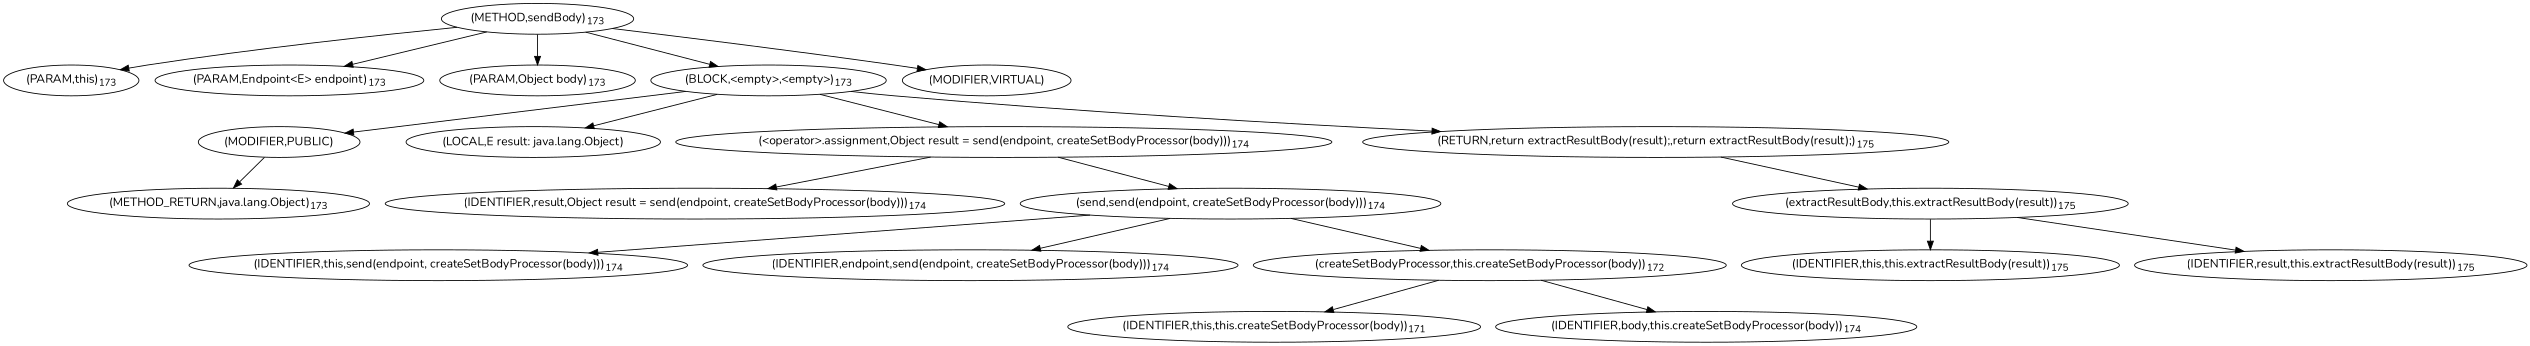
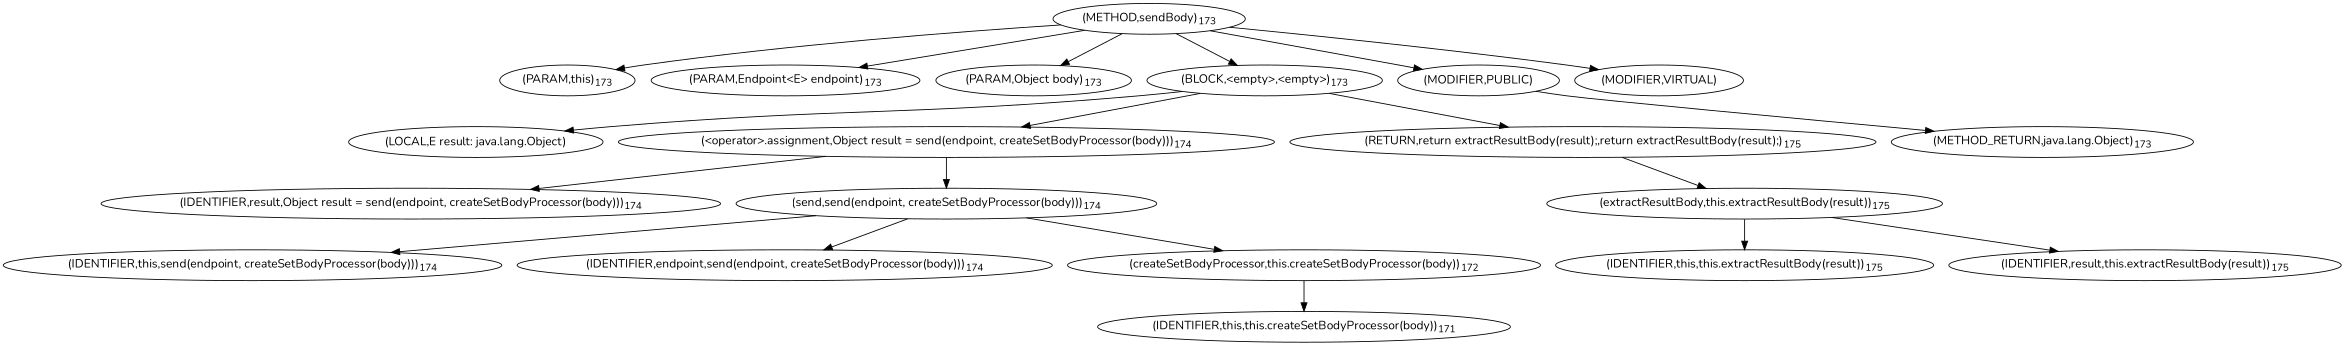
edge "(BLOCK,<empty>,<empty>)" -> "(MODIFIER,PUBLIC)": now "(METHOD,sendBody)" -> "(MODIFIER,PUBLIC)"
node "(IDENTIFIER,body,this.createSetBodyProcessor(body))": removed
